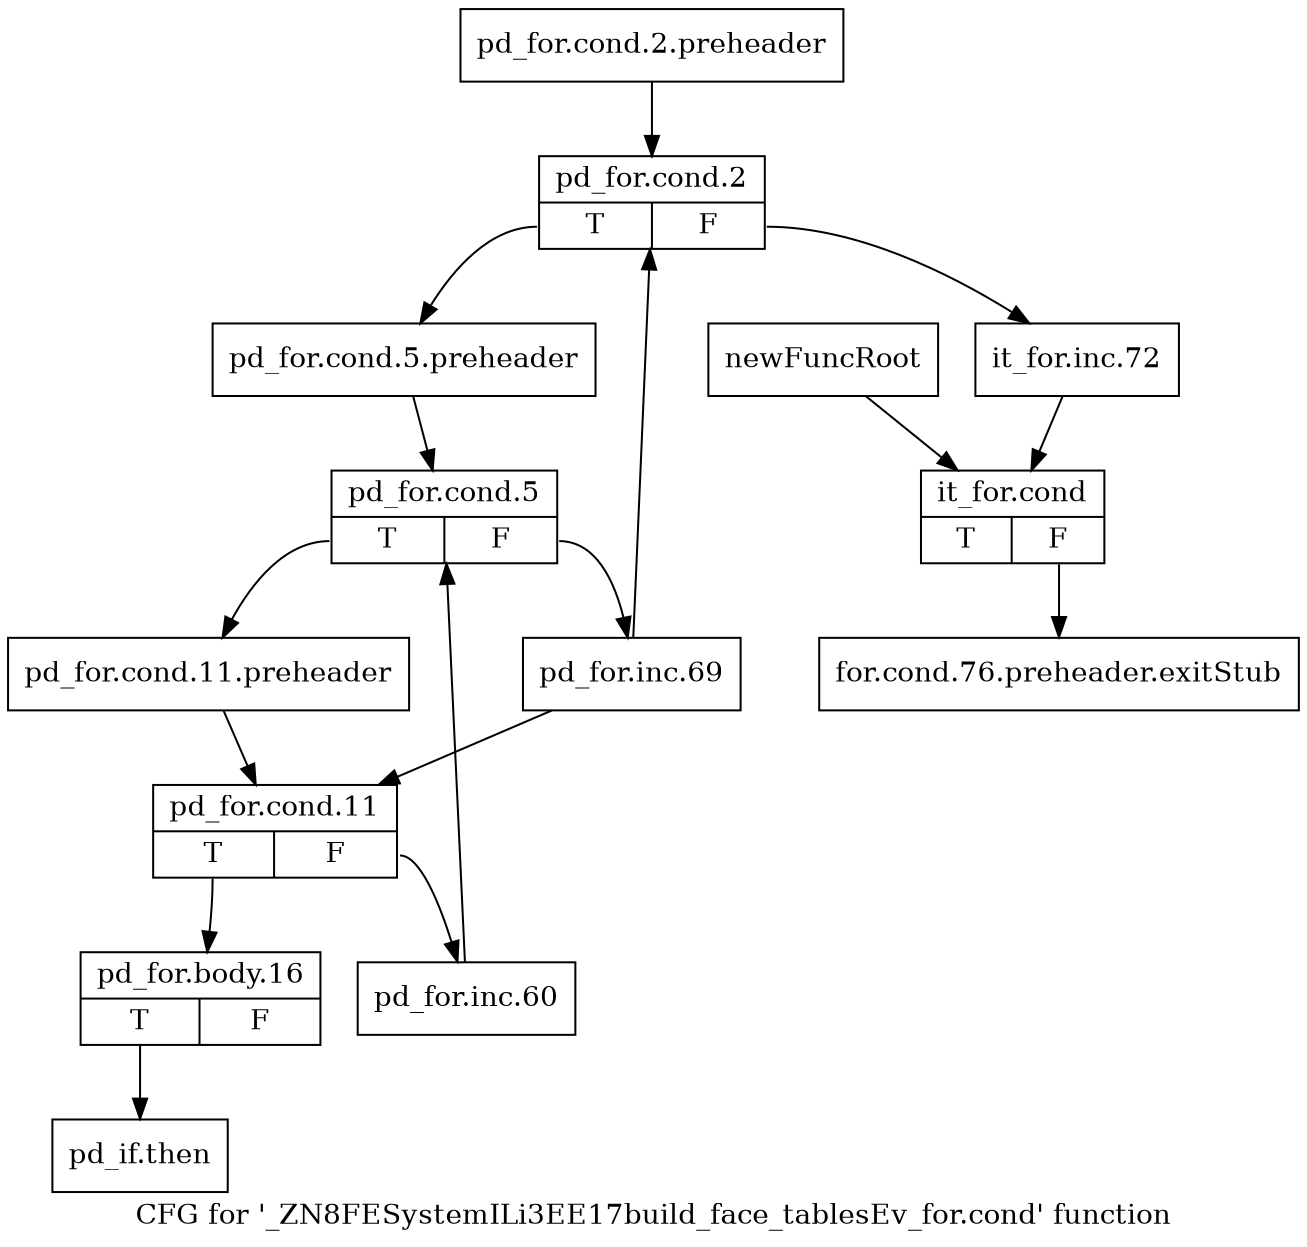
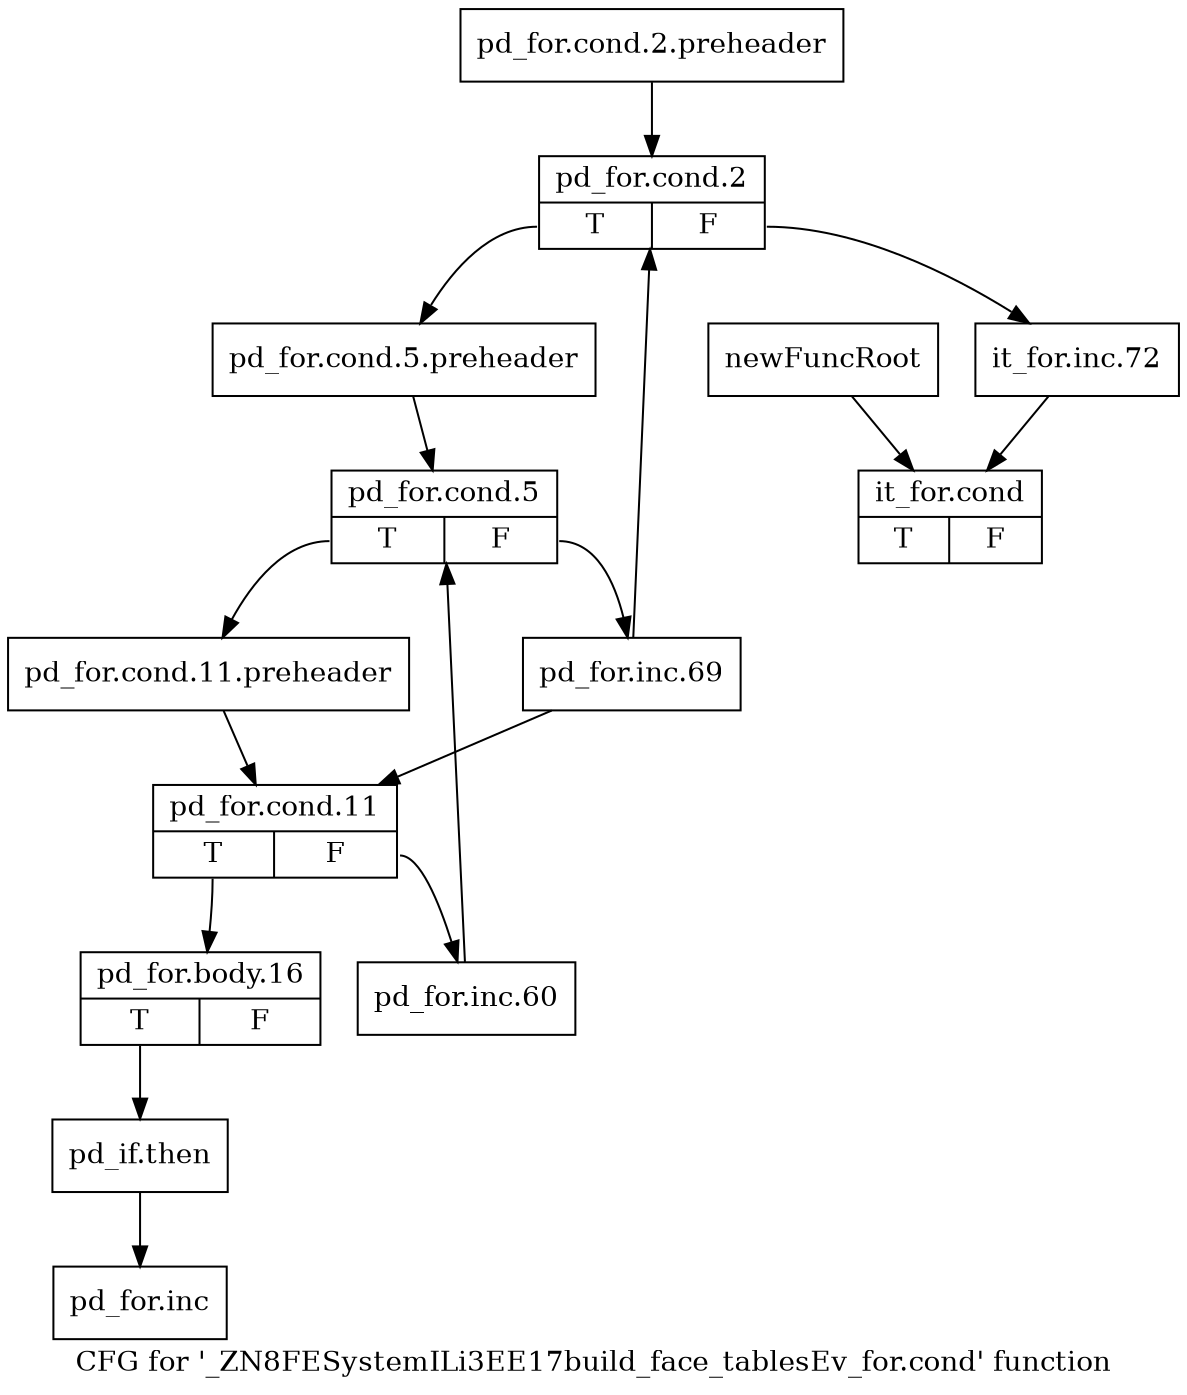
node "for.cond.76.preheader.exitStub": removed
node "pd_for.inc": added
